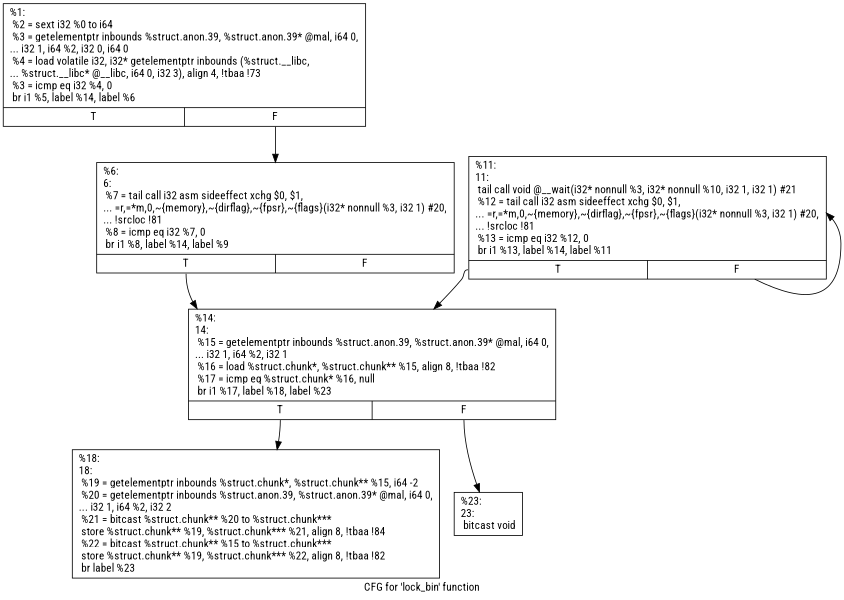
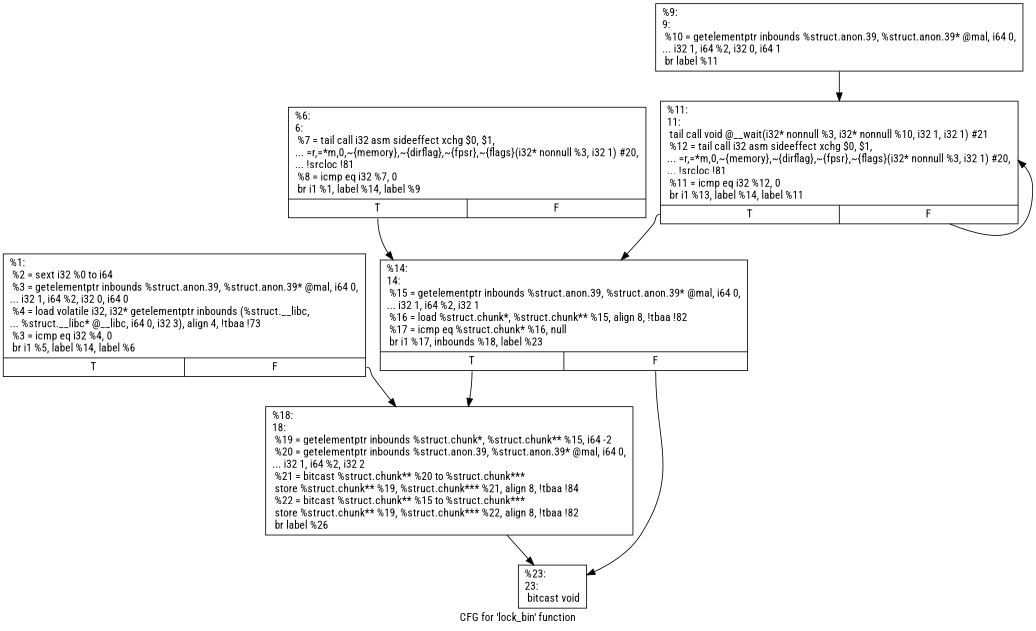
node "%9:": added
edge "%1:" -> "%6:": now "%1:" -> "%18:"
node "%11:": text "%13 = icmp eq i32 %12, 0" -> "%11 = icmp eq i32 %12, 0"
node "%6:": text "br i1 %8, label %14, label %9" -> "br i1 %1, label %14, label %9"
node "%14:": text "br i1 %17, label %18, label %23" -> "br i1 %17, inbounds %18, label %23"
edge "%18:" -> "%23:": added
node "%18:": text "br label %23" -> "br label %26"
